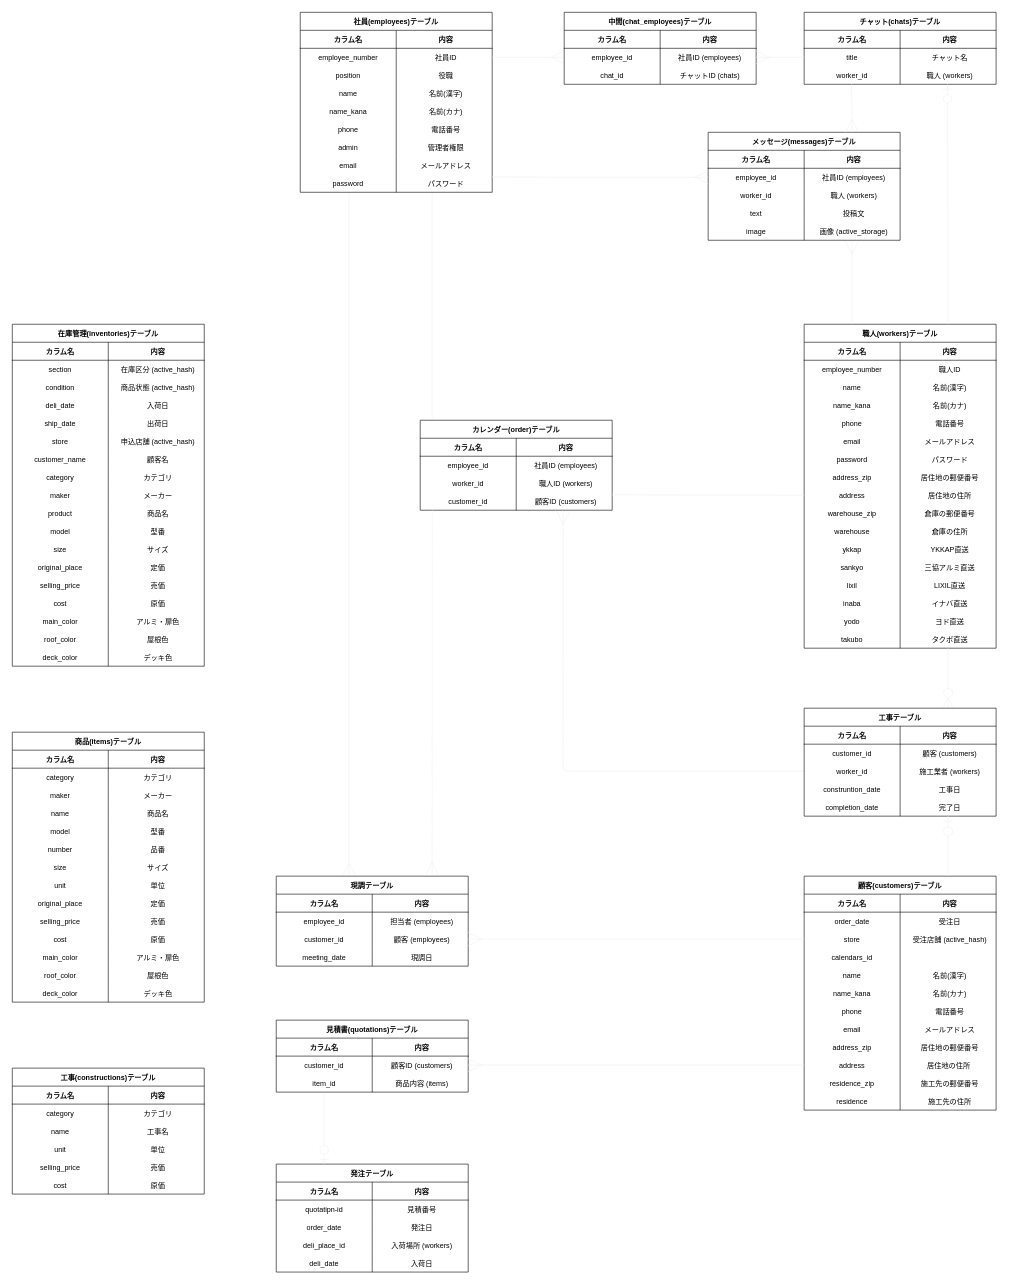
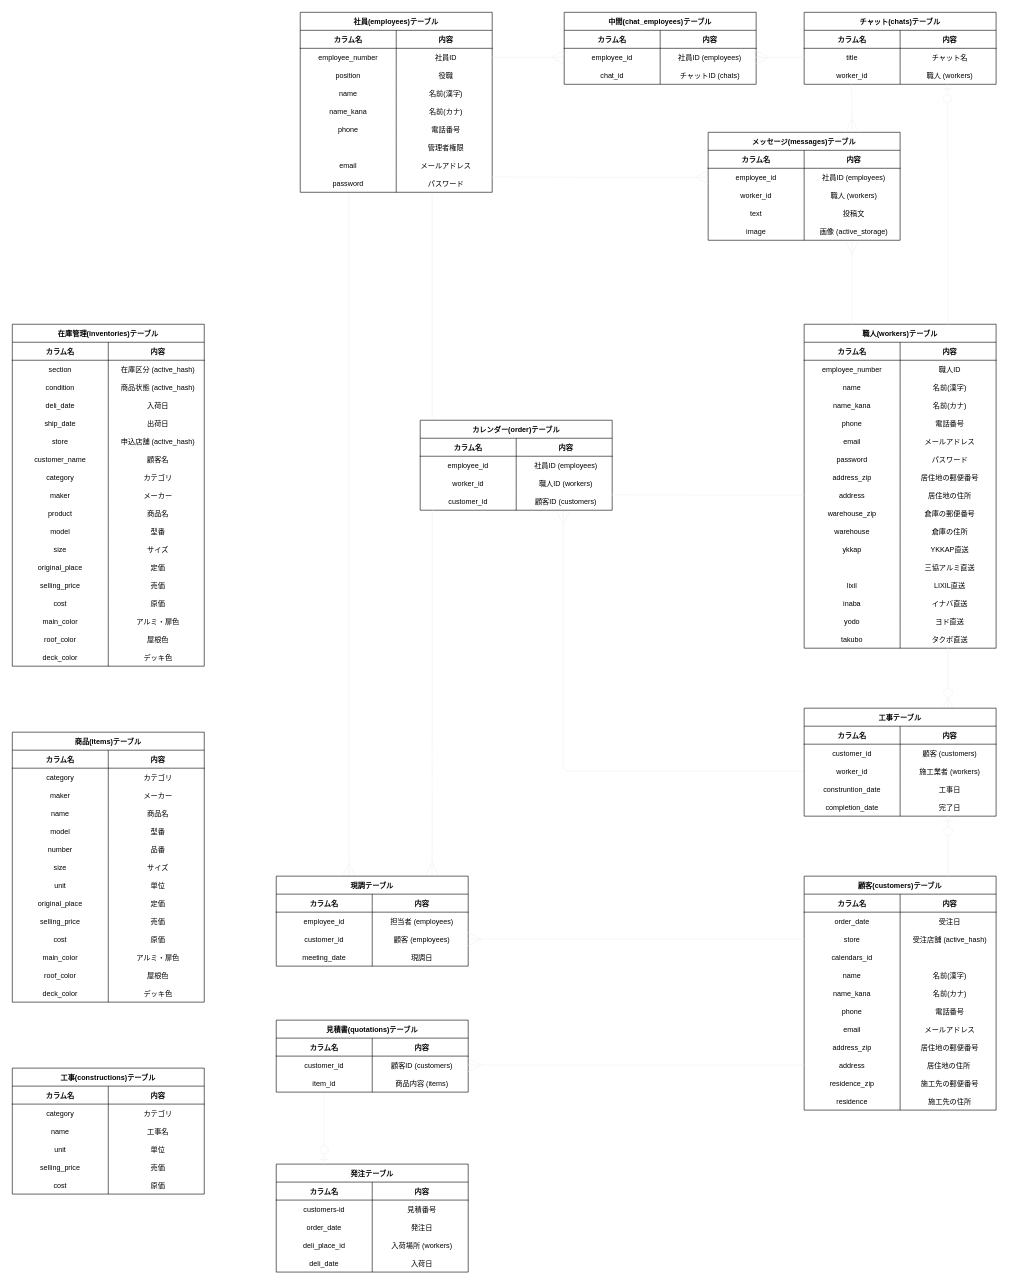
node "admin": removed
node "sankyo": removed
node "quotatipn-id": label "quotatipn-id" -> "customers-id"
